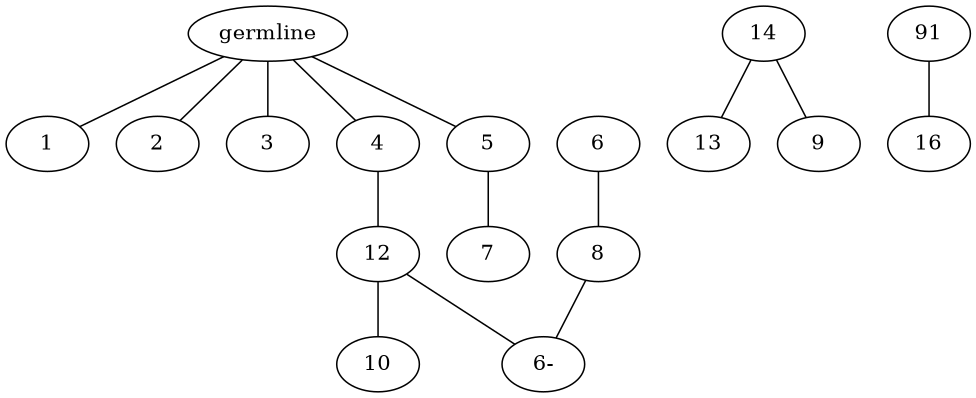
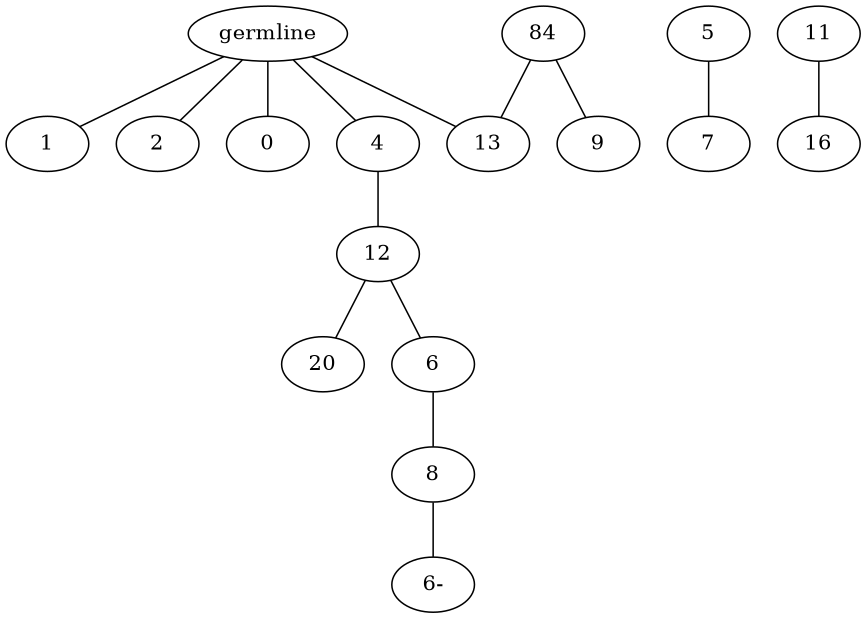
node "14": label "14" -> "84"
node "91": label "91" -> "11"
edge "germline" -- "5": now "germline" -- "13"
node "3": label "3" -> "0"
edge "12" -- "6-": now "12" -- "6"
node "10": label "10" -> "20"
